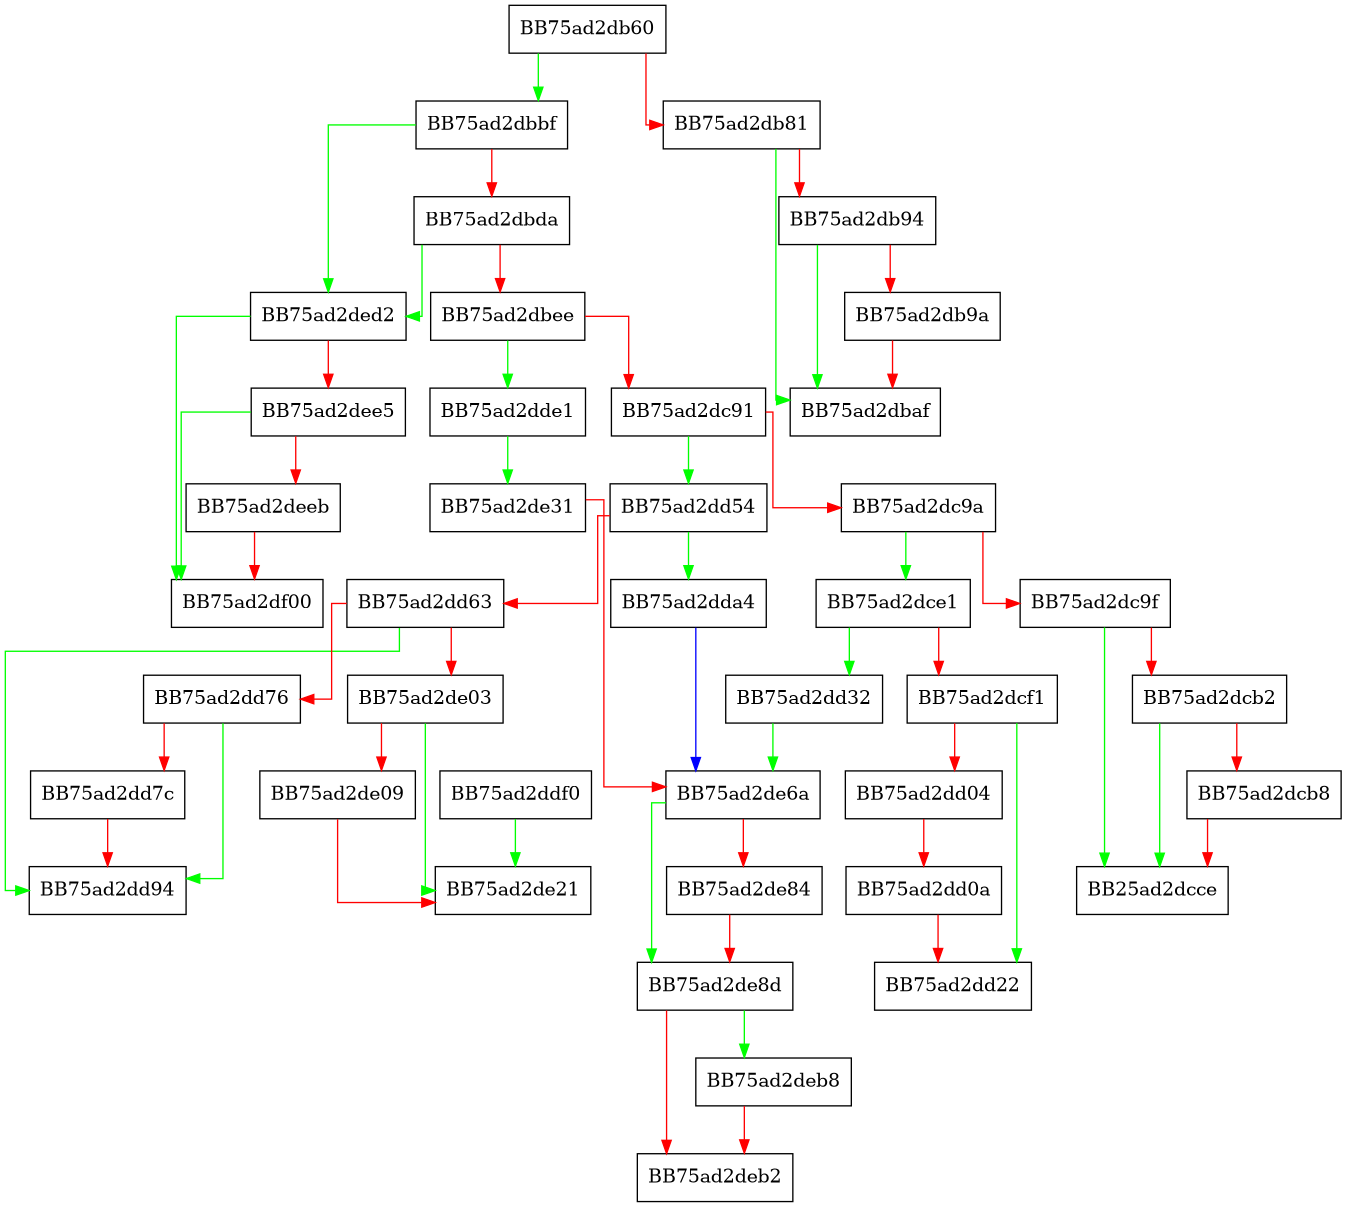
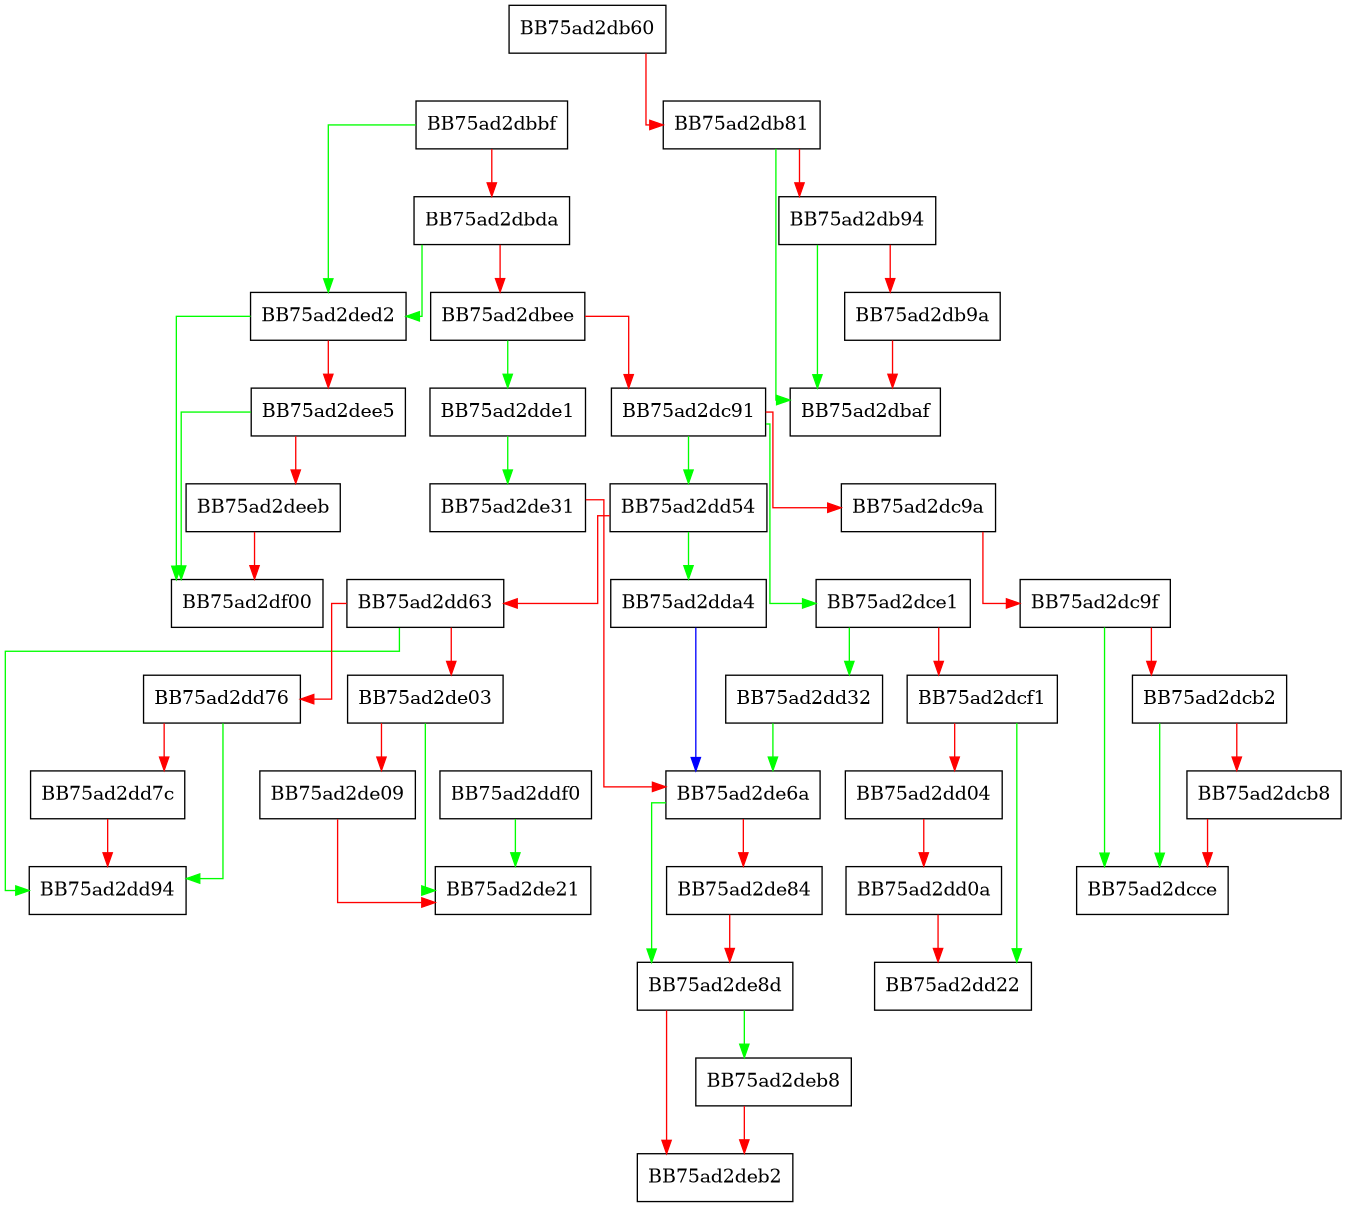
edge "BB75ad2db60" -> "BB75ad2dbbf": removed
edge "BB75ad2dc9a" -> "BB75ad2dce1": now "BB75ad2dc91" -> "BB75ad2dce1"
node "BB25ad2dcce": label "BB25ad2dcce" -> "BB75ad2dcce"
